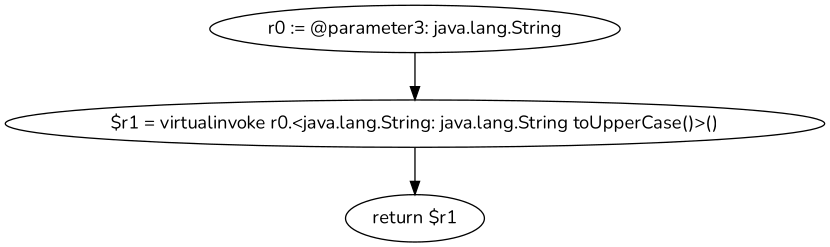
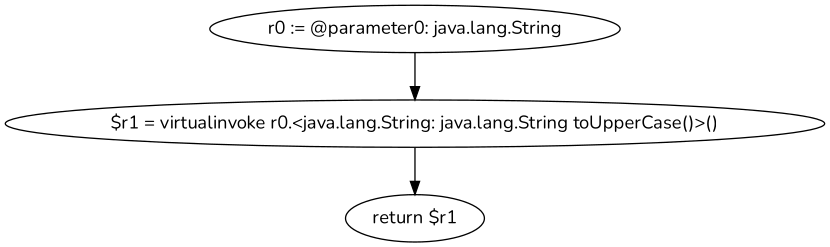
node "r0 := @parameter3: java.lang.String": label "r0 := @parameter3: java.lang.String" -> "r0 := @parameter0: java.lang.String"
